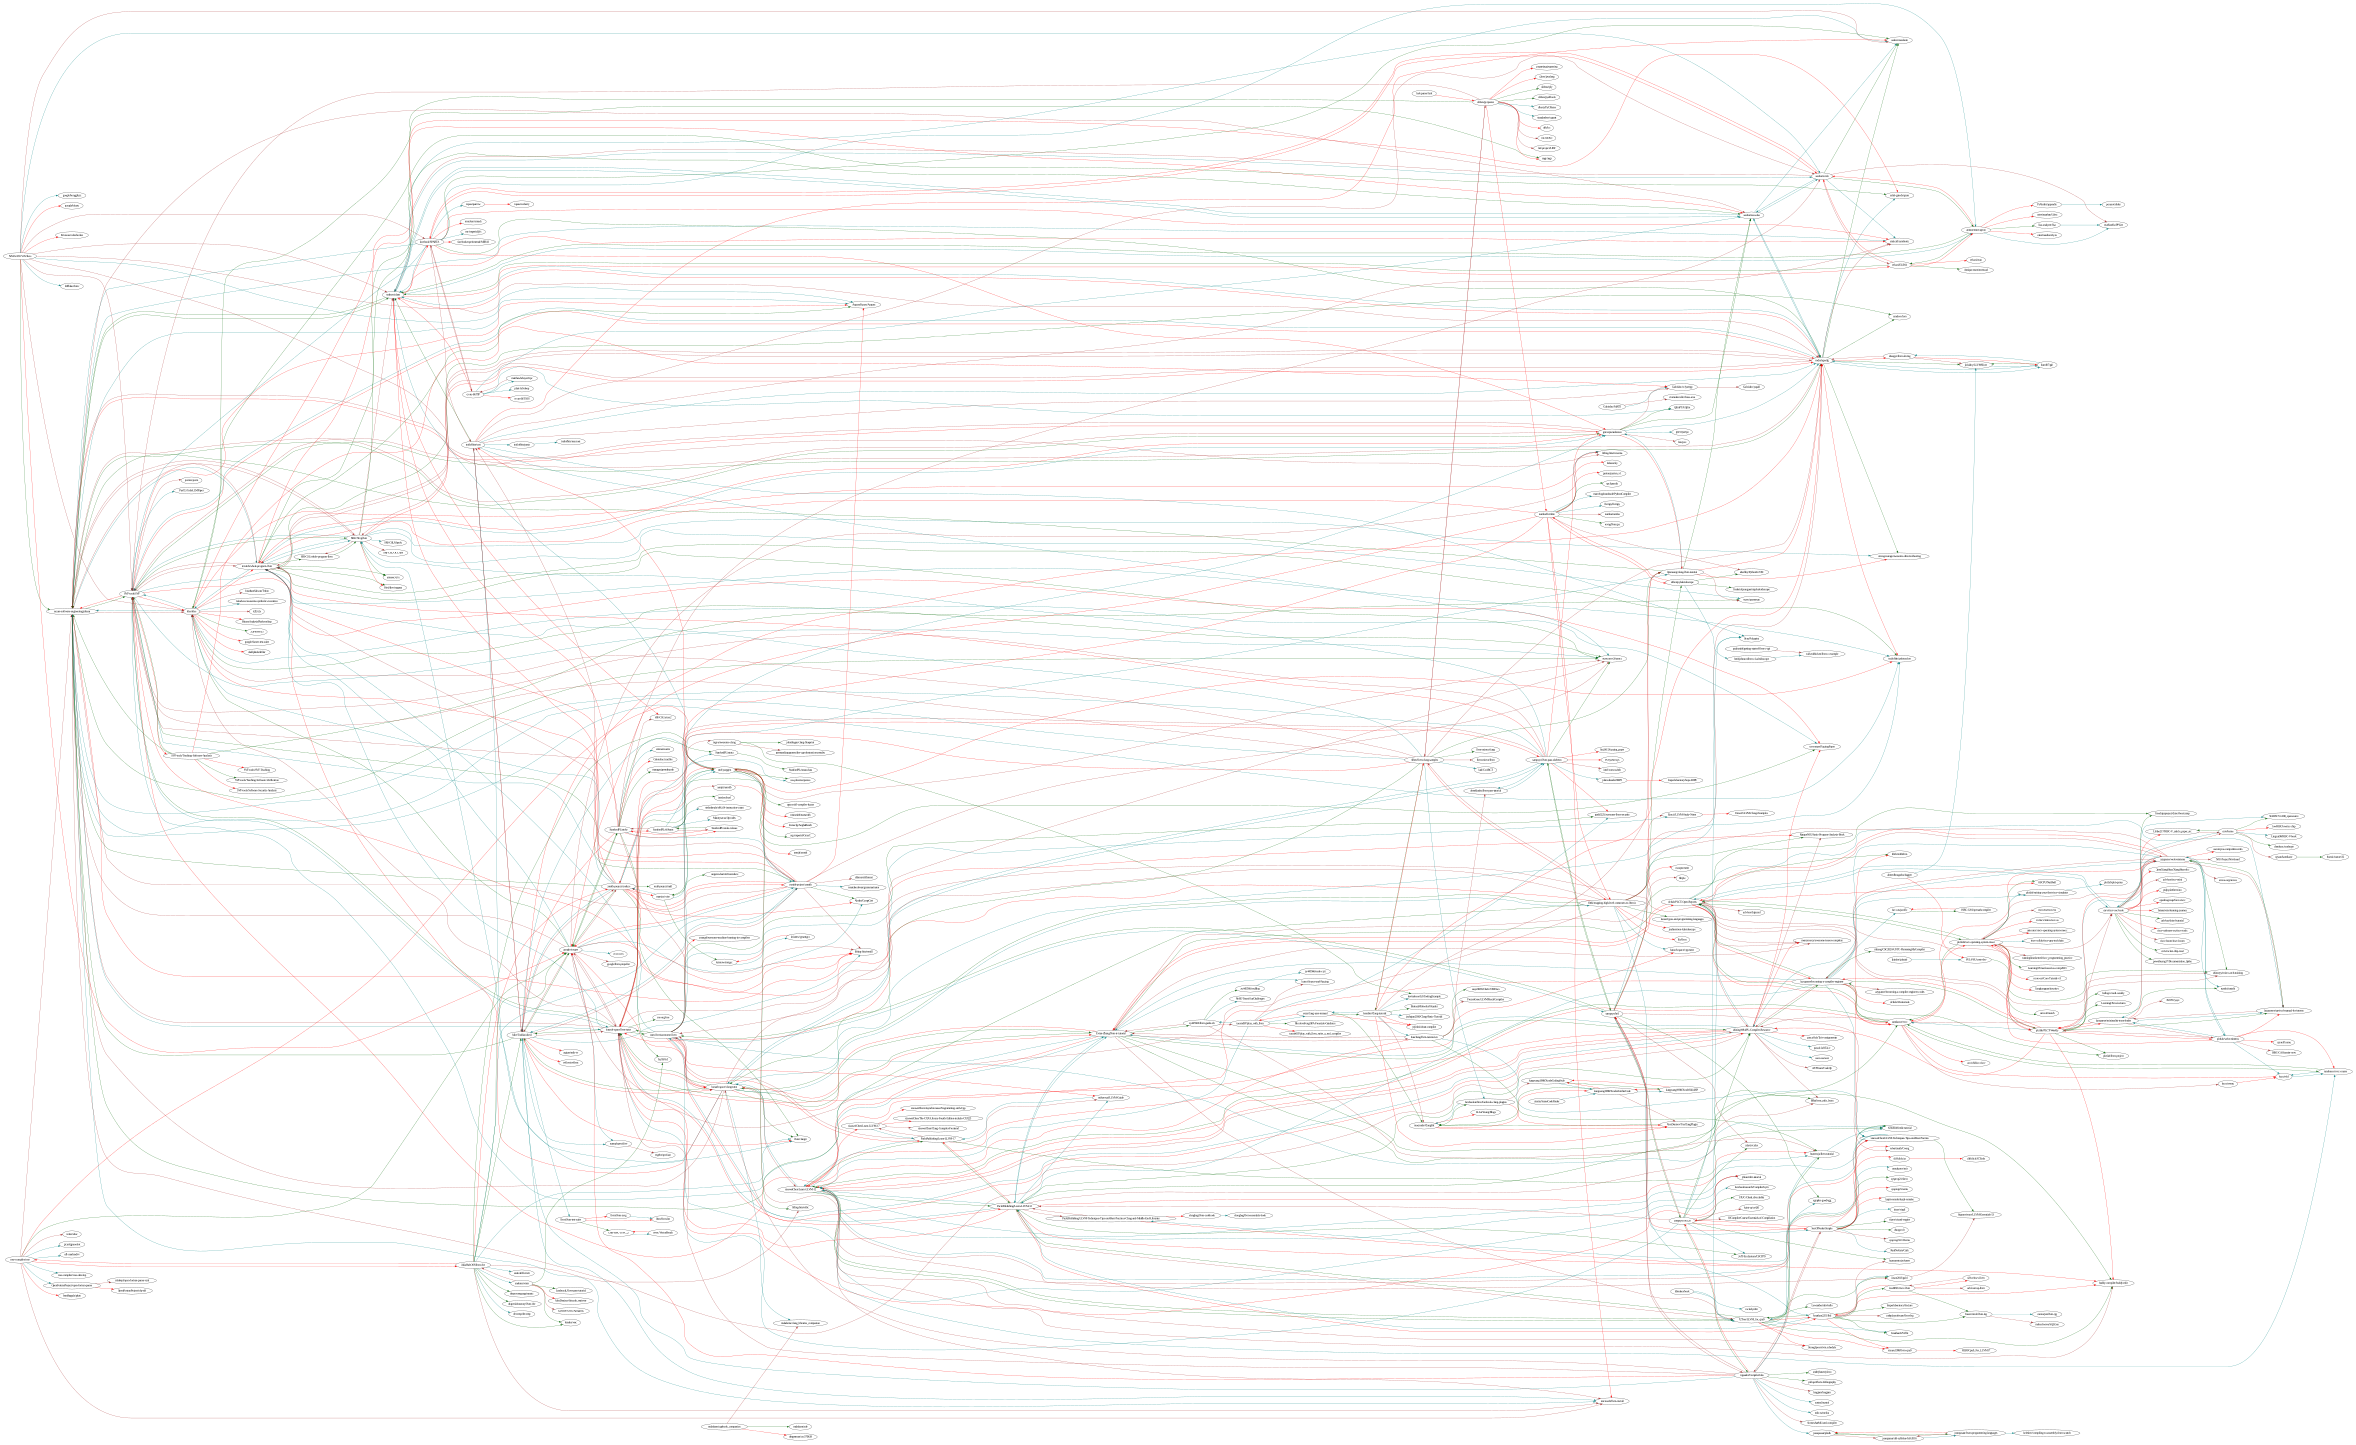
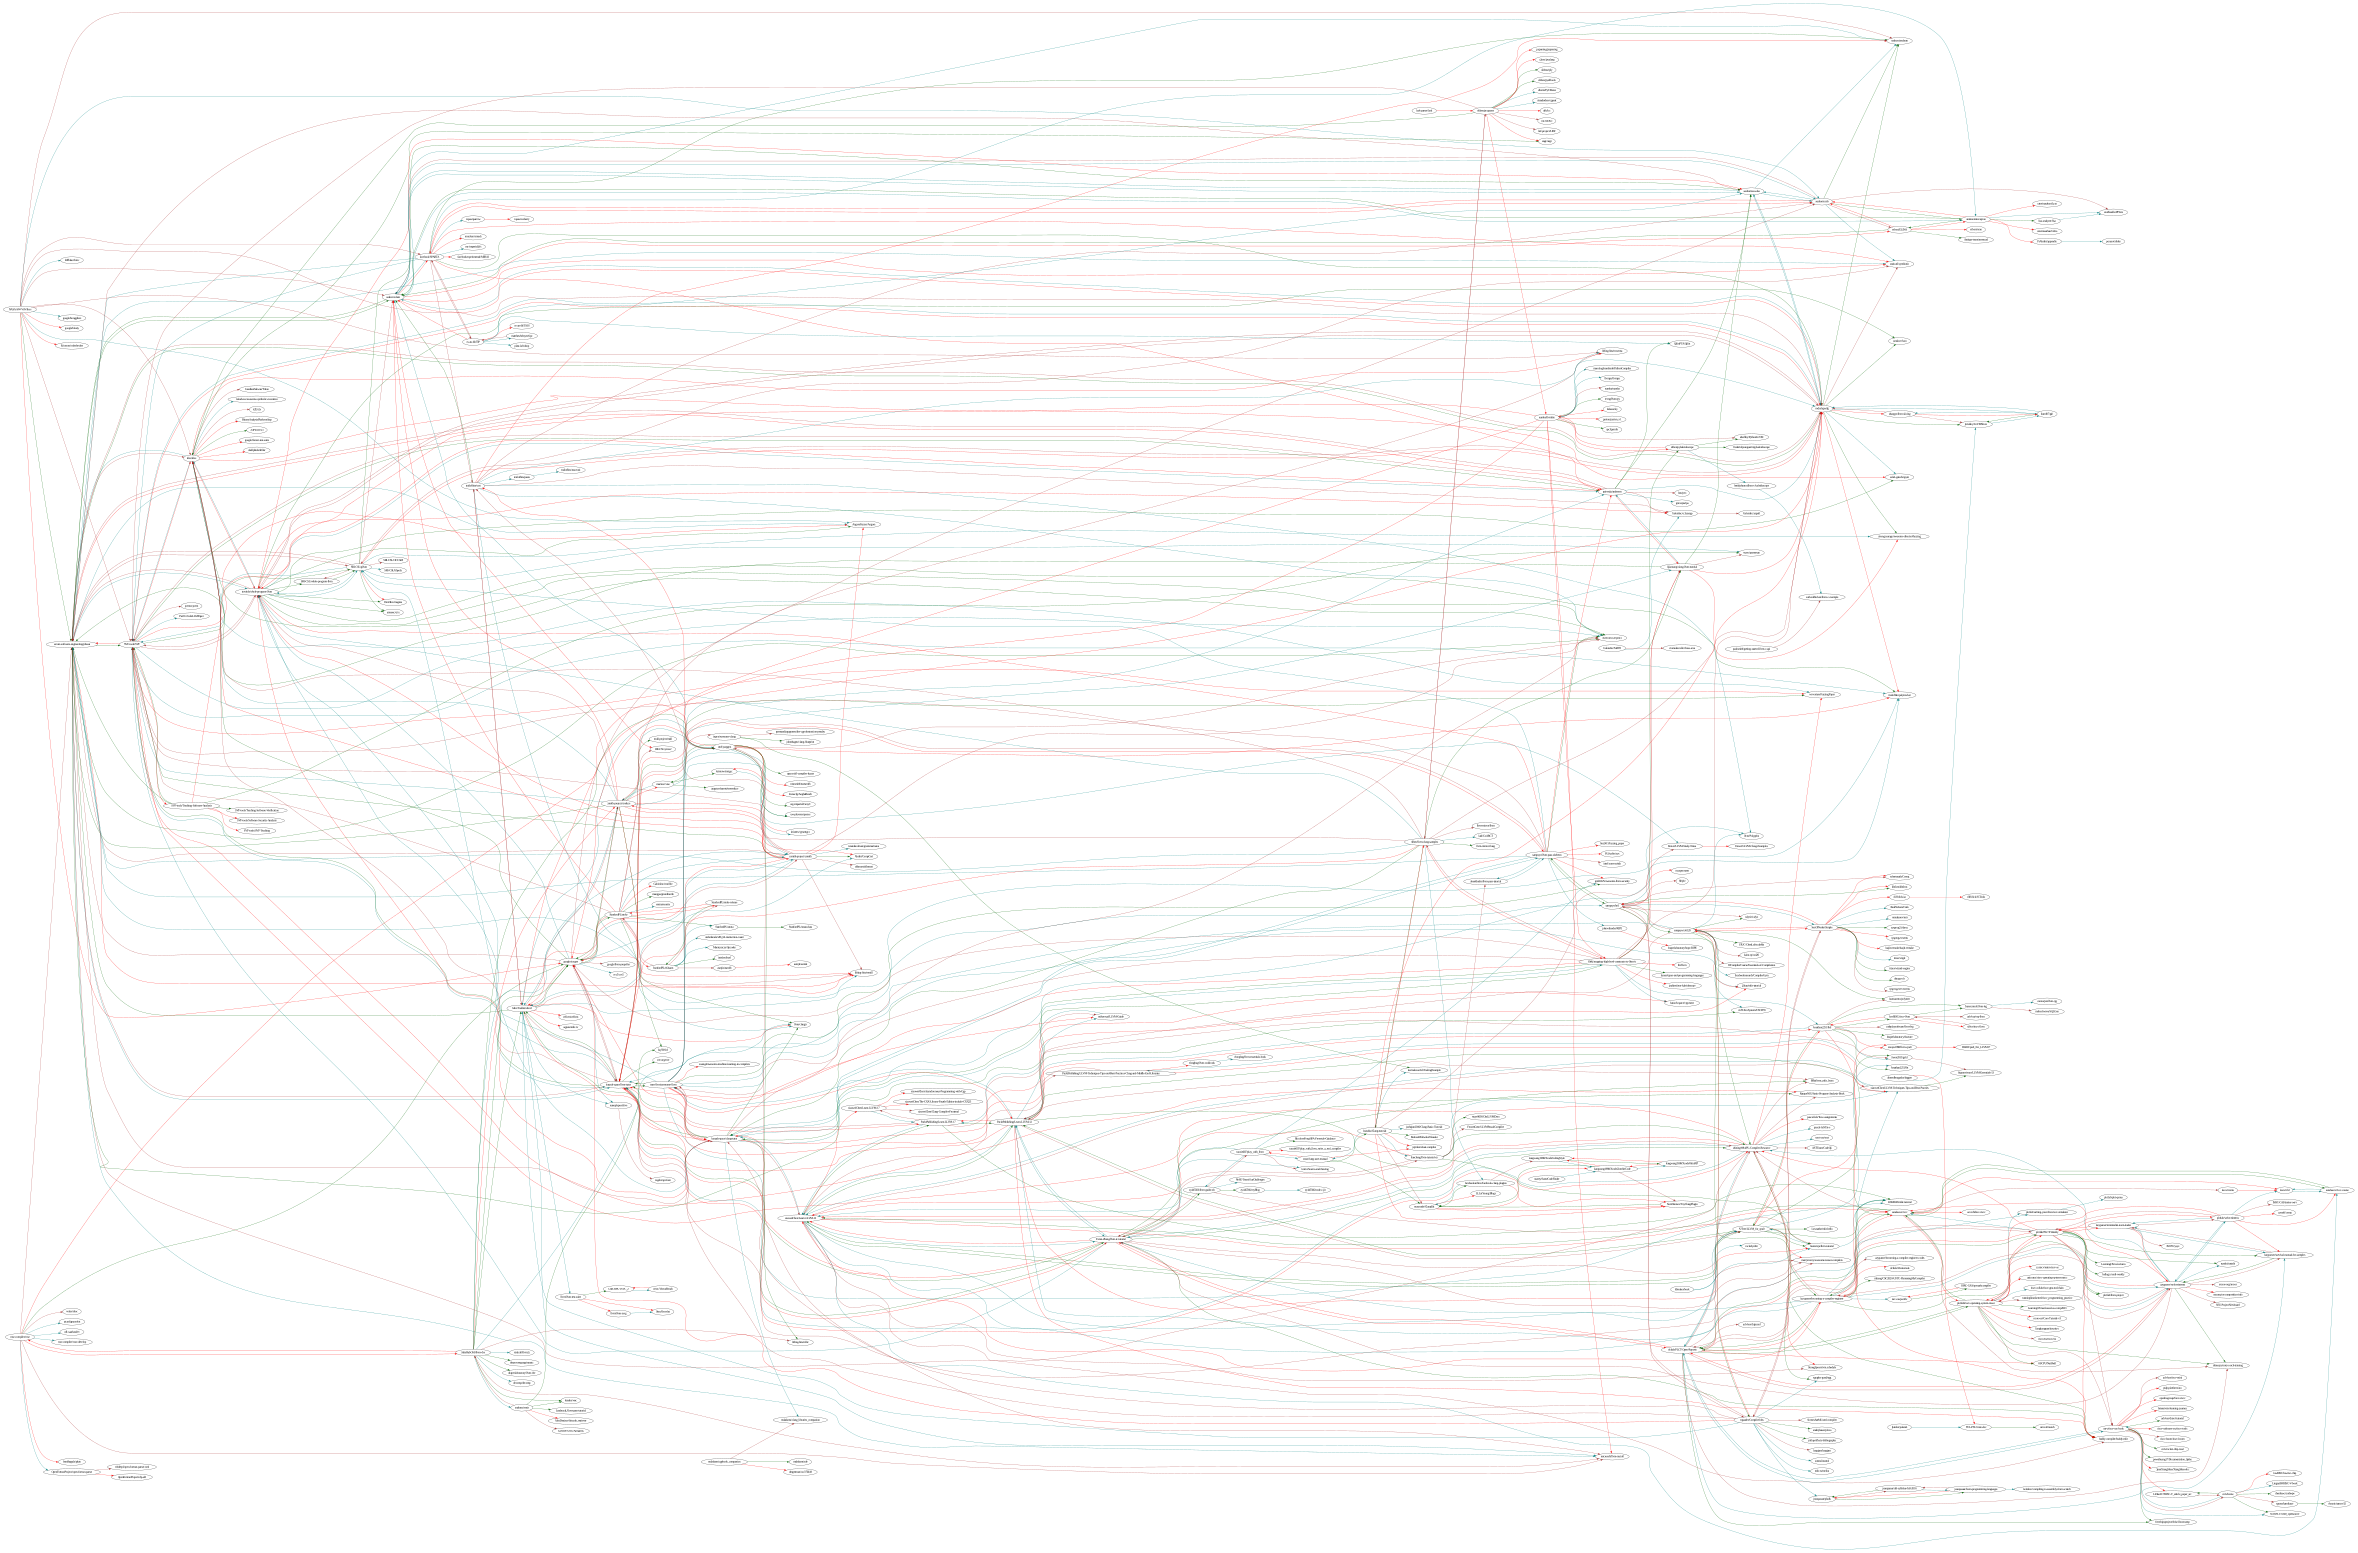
edge "sampsyo/bril" -> "learn-llvm/awesome-llvm": removed
node "lazyparser/survival-manual-for-interns": label "lazyparser/survival-manual-for-interns" -> "lazyparser/survival-manual-for-samples"
edge "j2kun/mlir-tutorial" -> "banach-space/llvm-tutor": reversed
